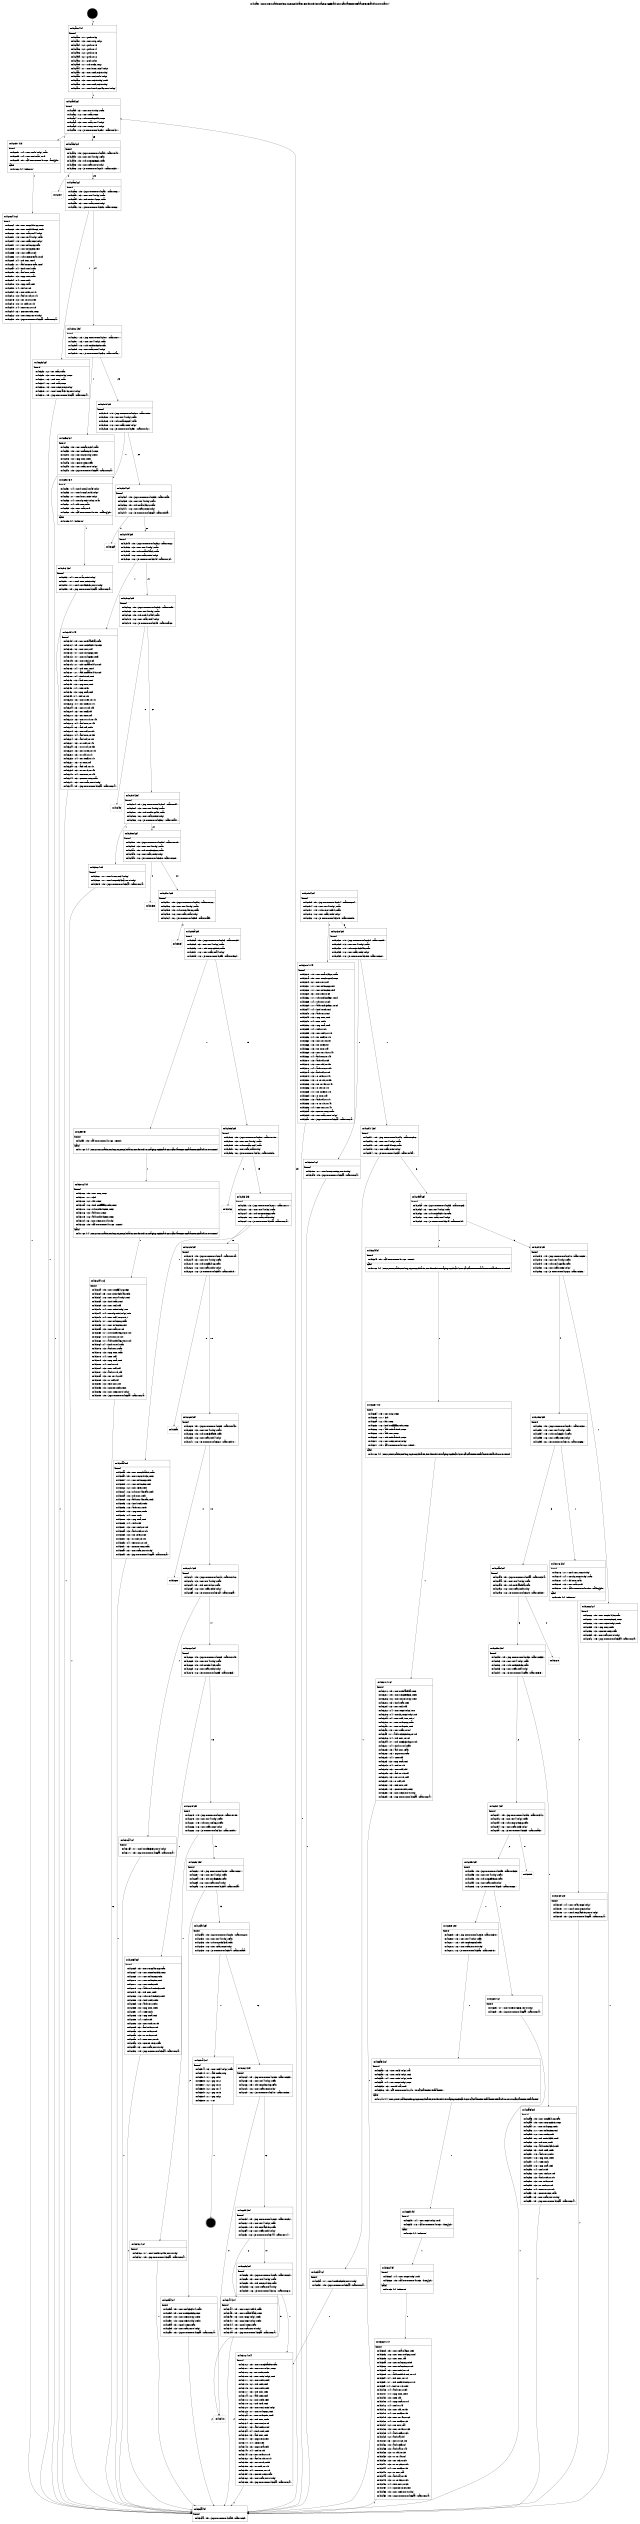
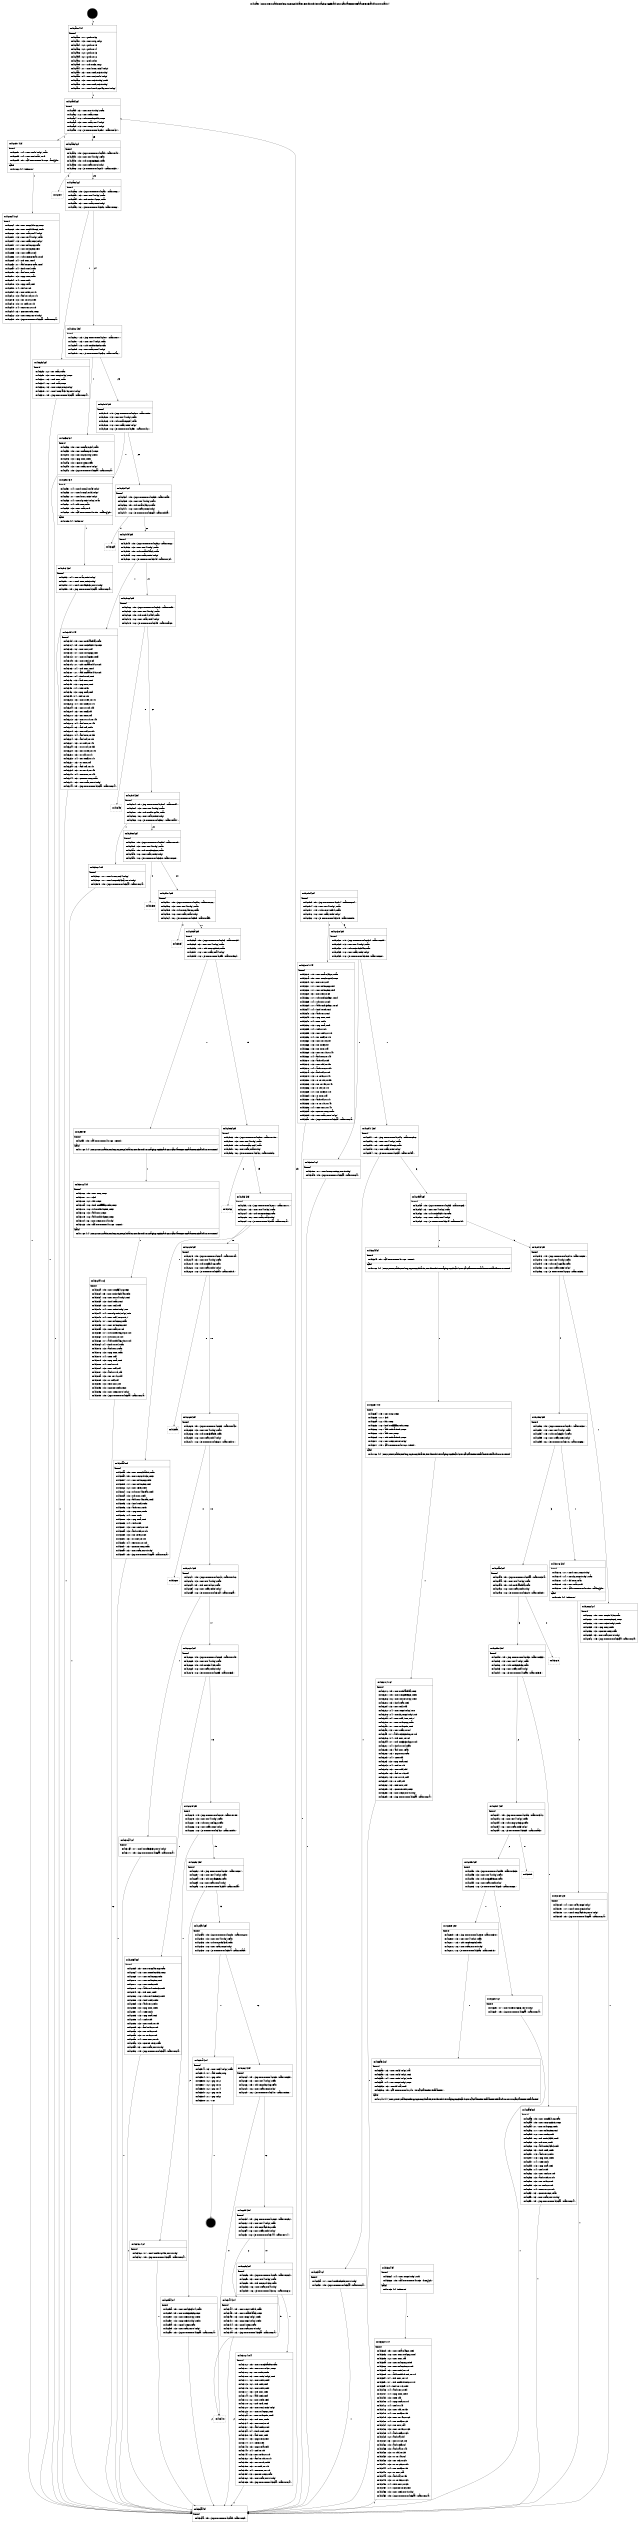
edge "0x402bb1 [25]" -> "0x402bca [25]": added, label "20"
node "0x4033bb [9]": removed
edge "0x402f2a [12]" -> "0x403102 [104]": now "0x402f2a [12]" -> "0x4036aa [5]"
